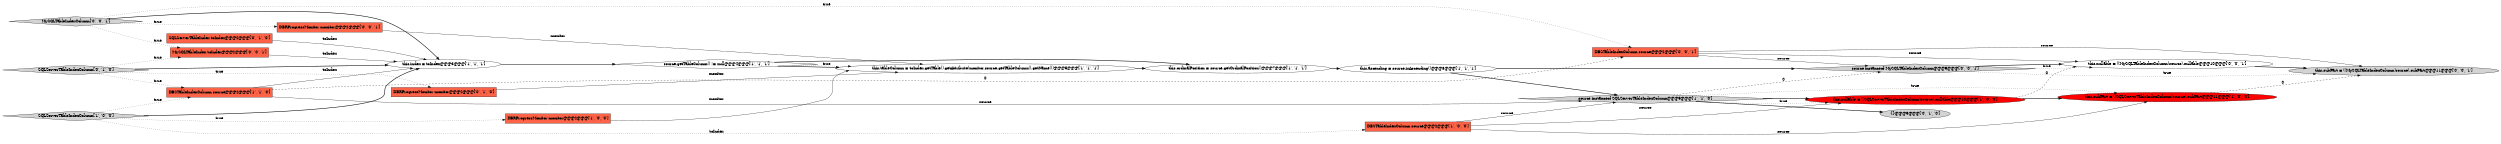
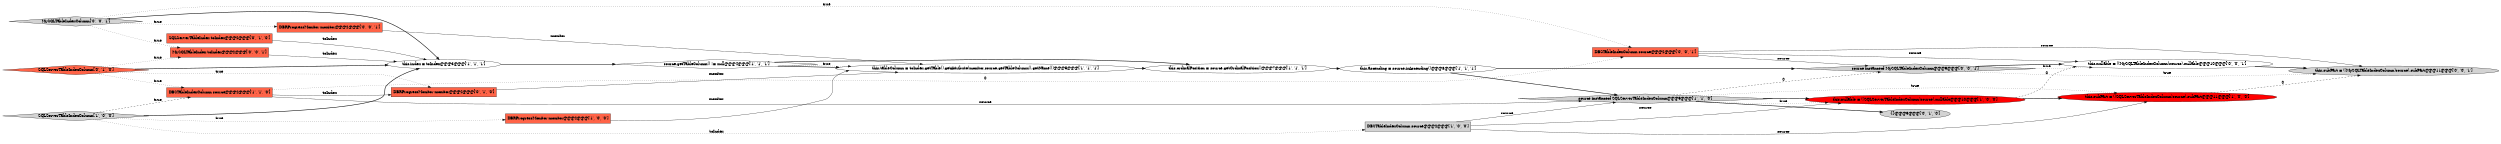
node "SQLServerTableIndexColumn['0', '1', '0']": fillcolor lightgray -> tomato
edge "DBSTableIndexColumn source@@@2@@@['1', '1', '0']" -> "this.index = toIndex@@@3@@@['1', '1', '1']": now "DBSTableIndexColumn source@@@2@@@['1', '1', '0']" -> "DBRProgressMonitor monitor@@@2@@@['0', '1', '0']"
edge "DBSTableIndexColumn source@@@2@@@['1', '1', '0']" -> "DBSTableIndexColumn source@@@2@@@['0', '0', '1']": style dashed -> dotted
edge "SQLServerTableIndexColumn['1', '0', '0']" -> "DBSTableIndexColumn source@@@2@@@['1', '1', '0']": style dotted -> dashed
node "DBSTableIndexColumn source@@@2@@@['1', '0', '0']": fillcolor tomato -> lightgray
